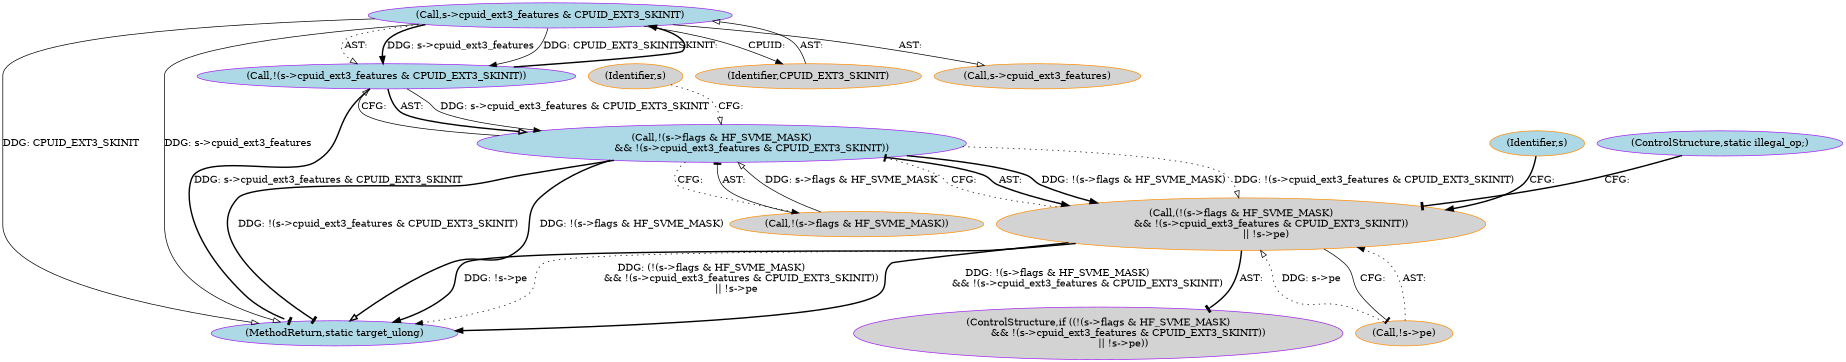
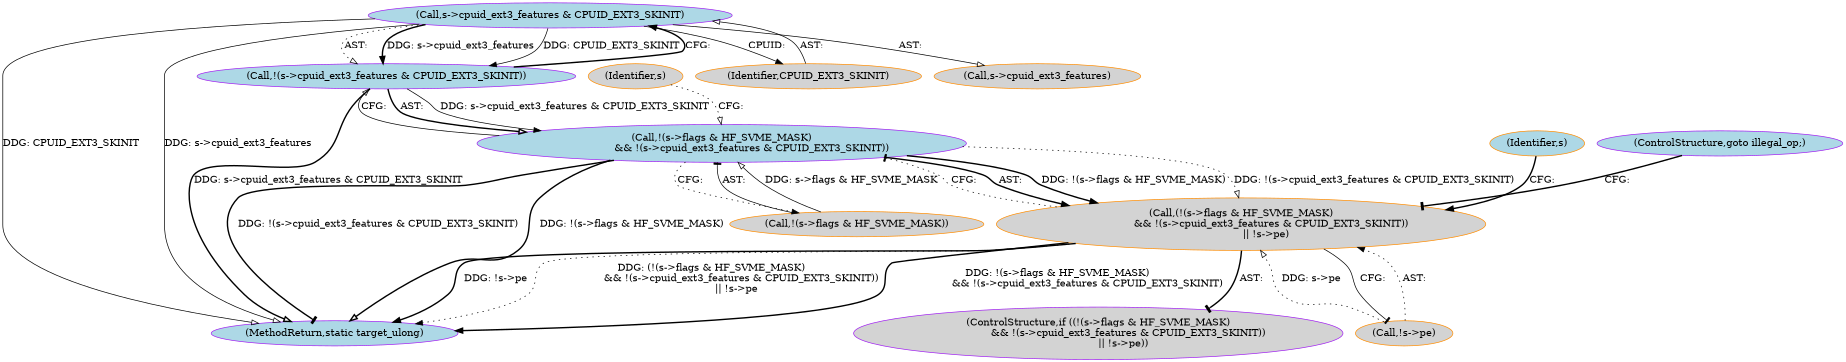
edge "(Call,!(s->cpuid_ext3_features & CPUID_EXT3_SKINIT))" -> "(Call,s->cpuid_ext3_features & CPUID_EXT3_SKINIT)": label "SKINIT: " -> "CFG: "
node "(ControlStructure,static illegal_op;)": label "(ControlStructure,static illegal_op;)" -> "(ControlStructure,goto illegal_op;)"
edge "(Call,!(s->cpuid_ext3_features & CPUID_EXT3_SKINIT))" -> "(MethodReturn,static target_ulong)": arrowhead tee -> onormal
